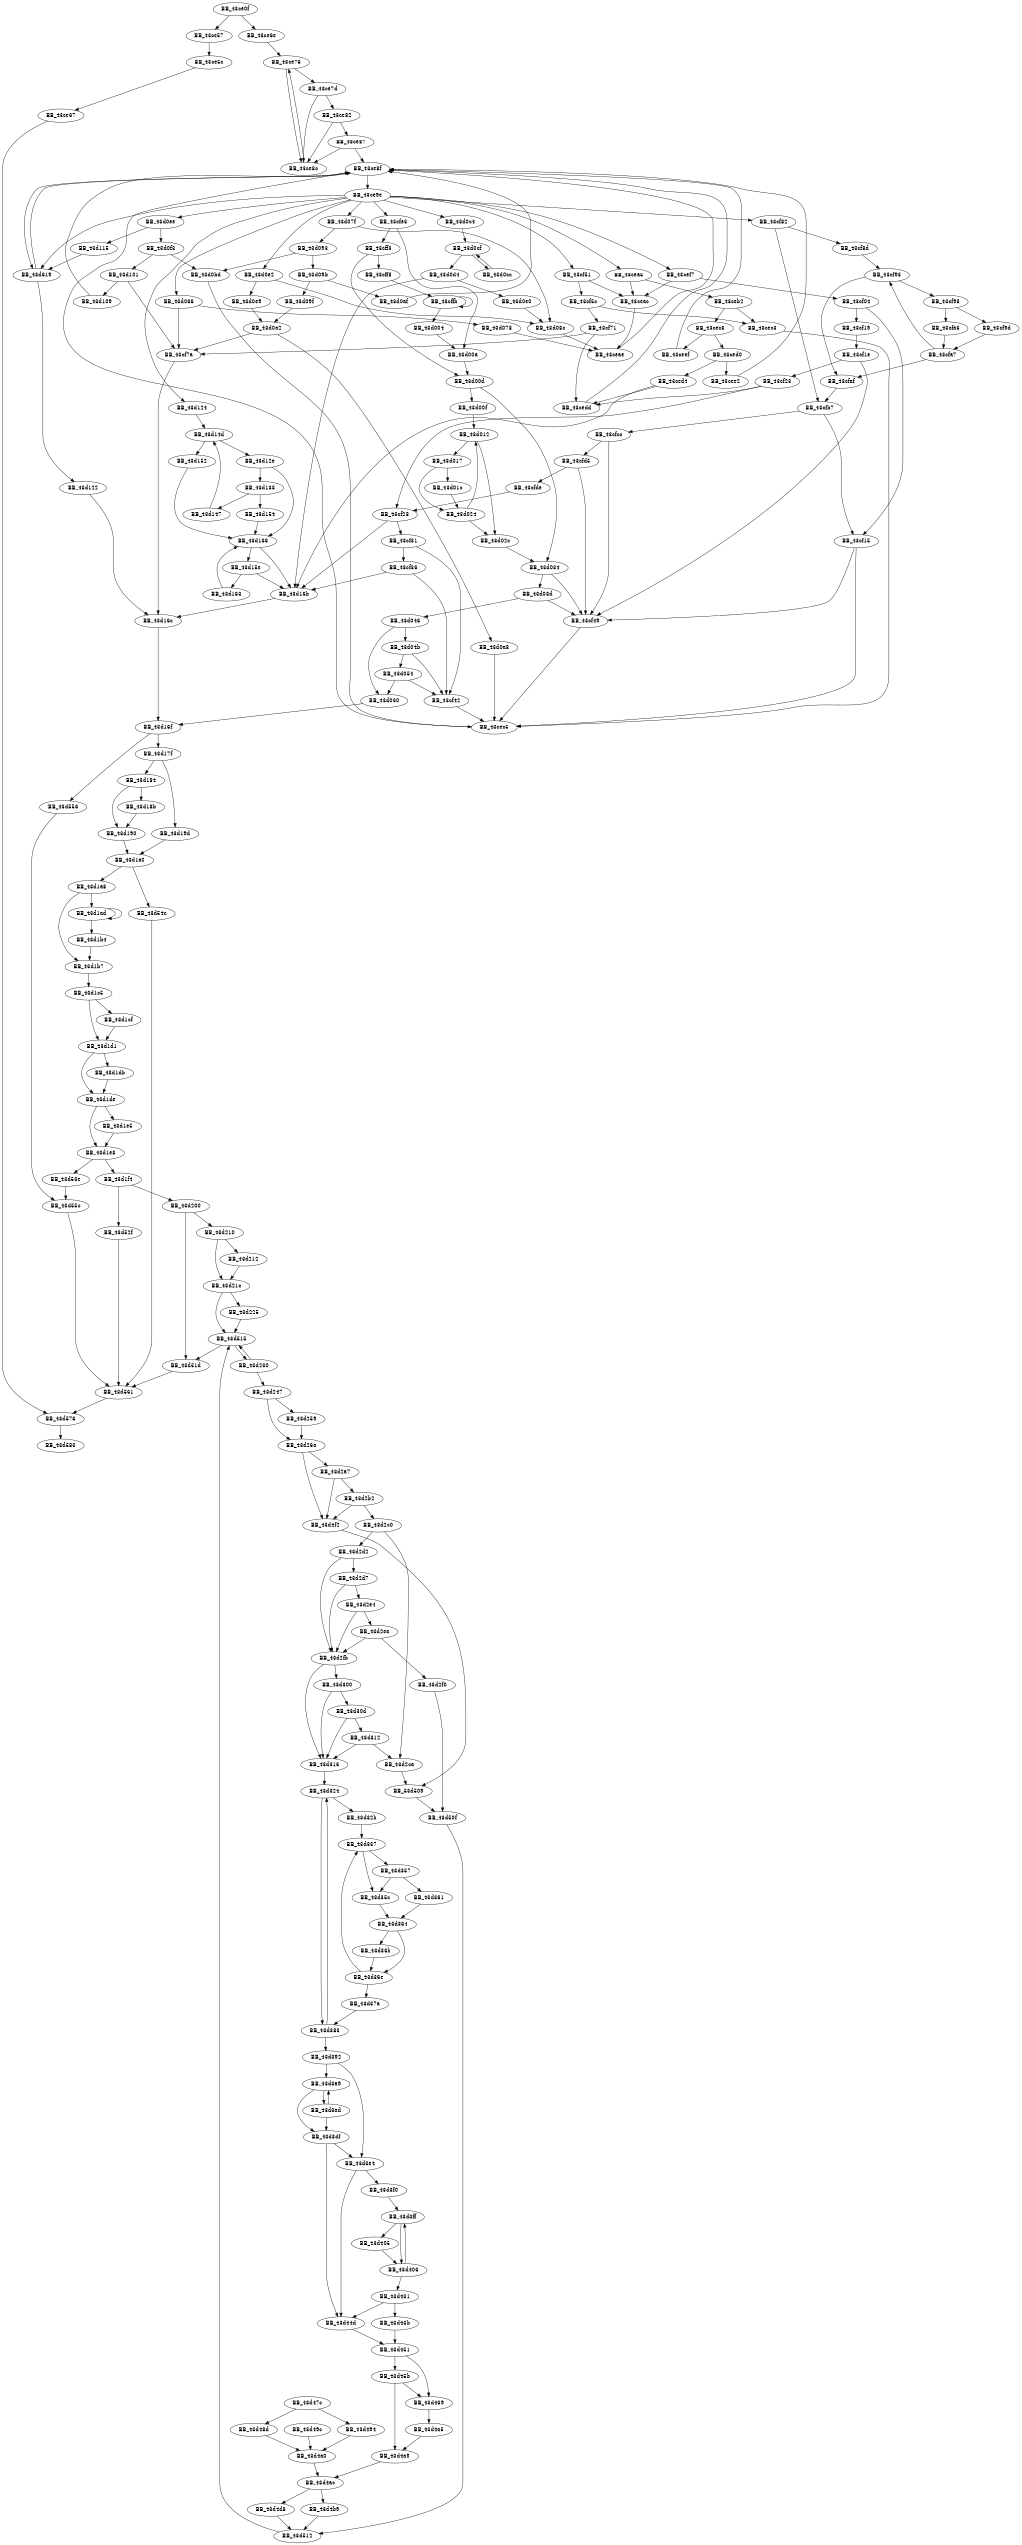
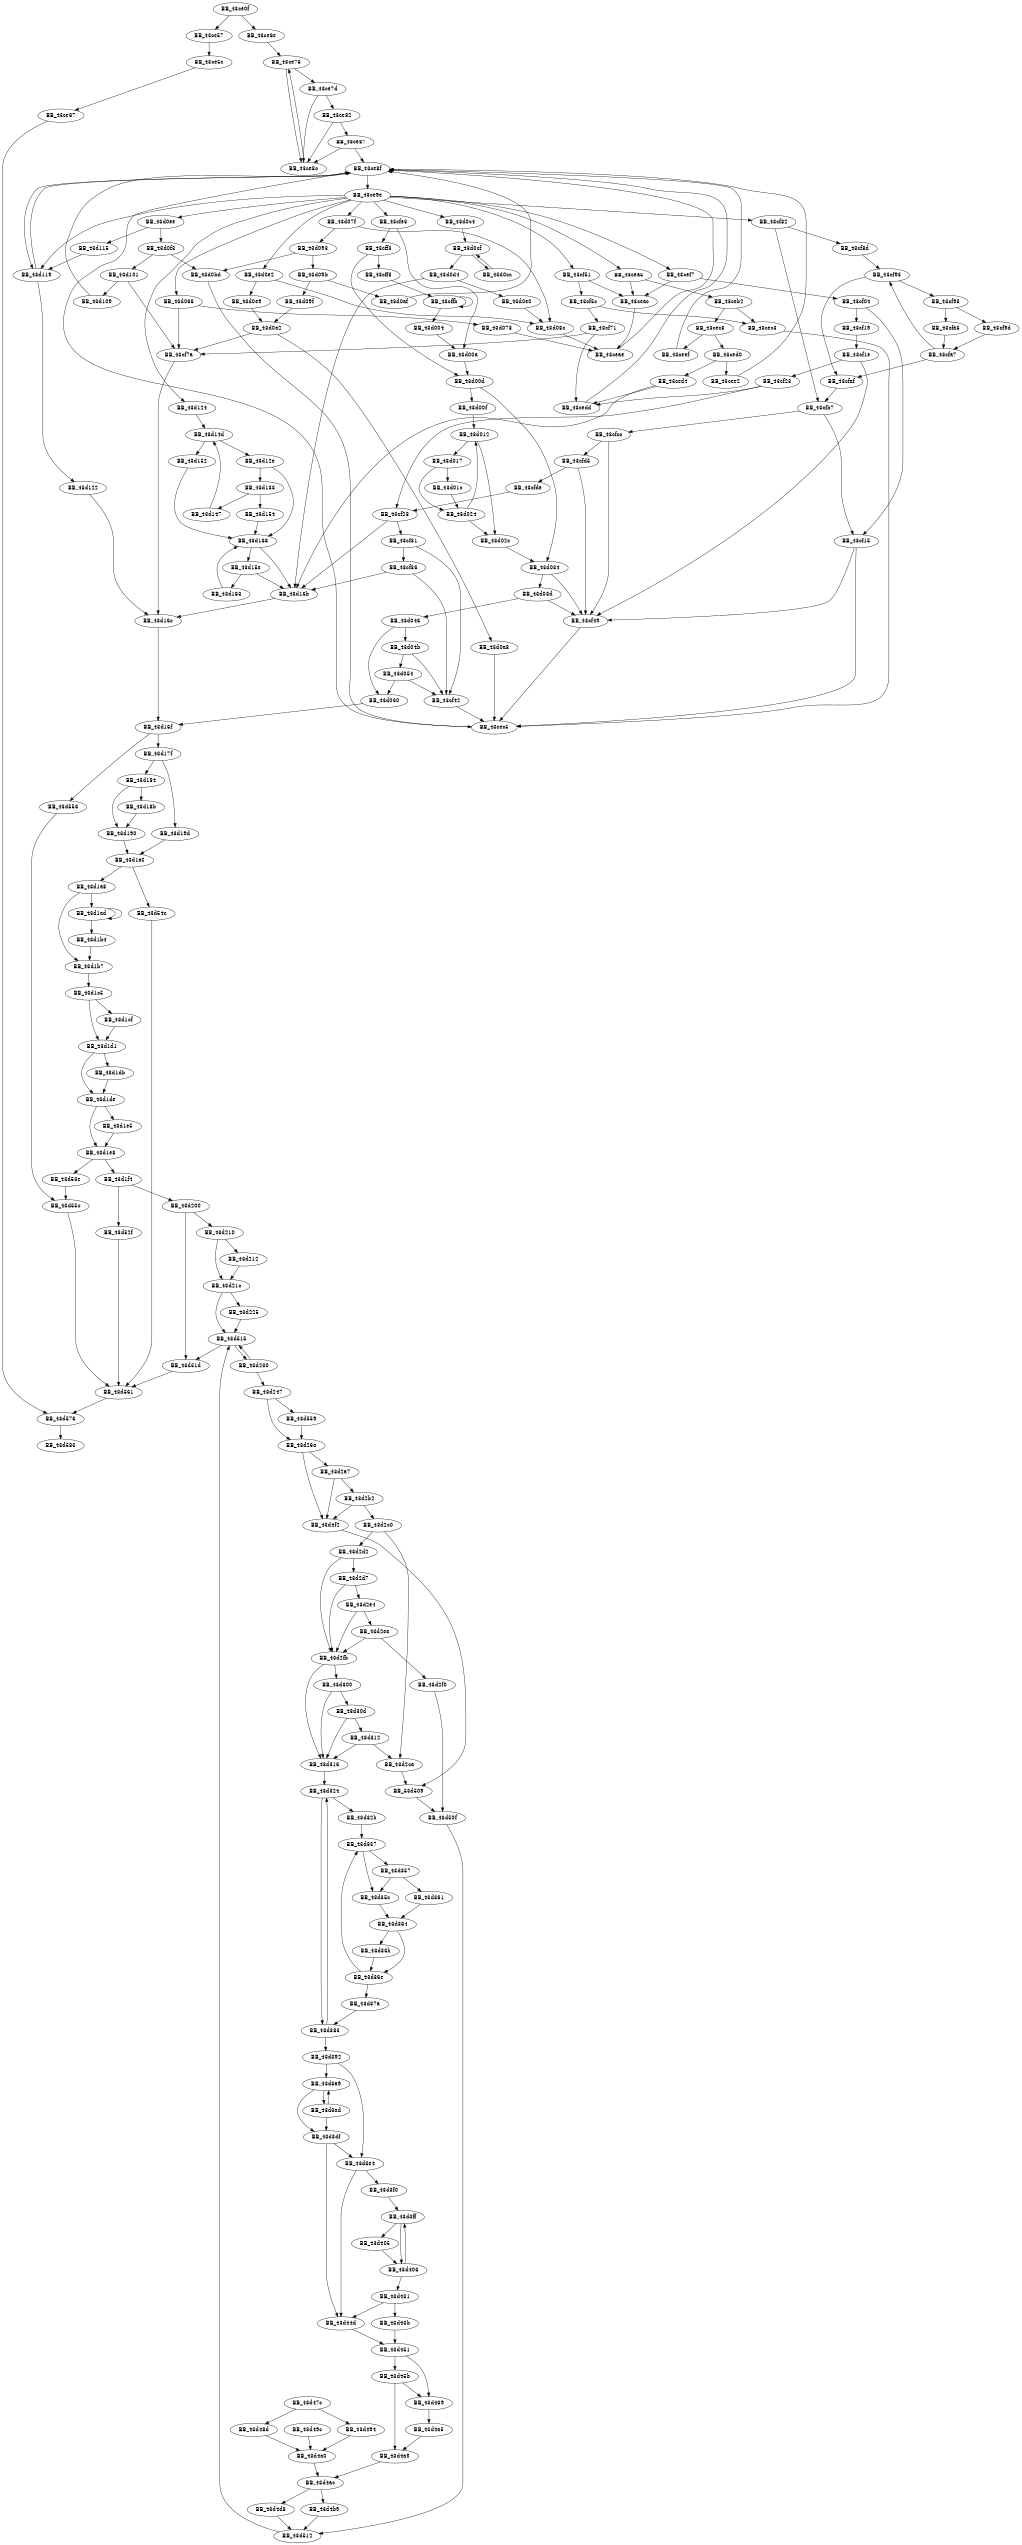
node "BB_43d619": label "BB_43d619" -> "BB_43d119"
node "BB_43d259": label "BB_43d259" -> "BB_43d559"
